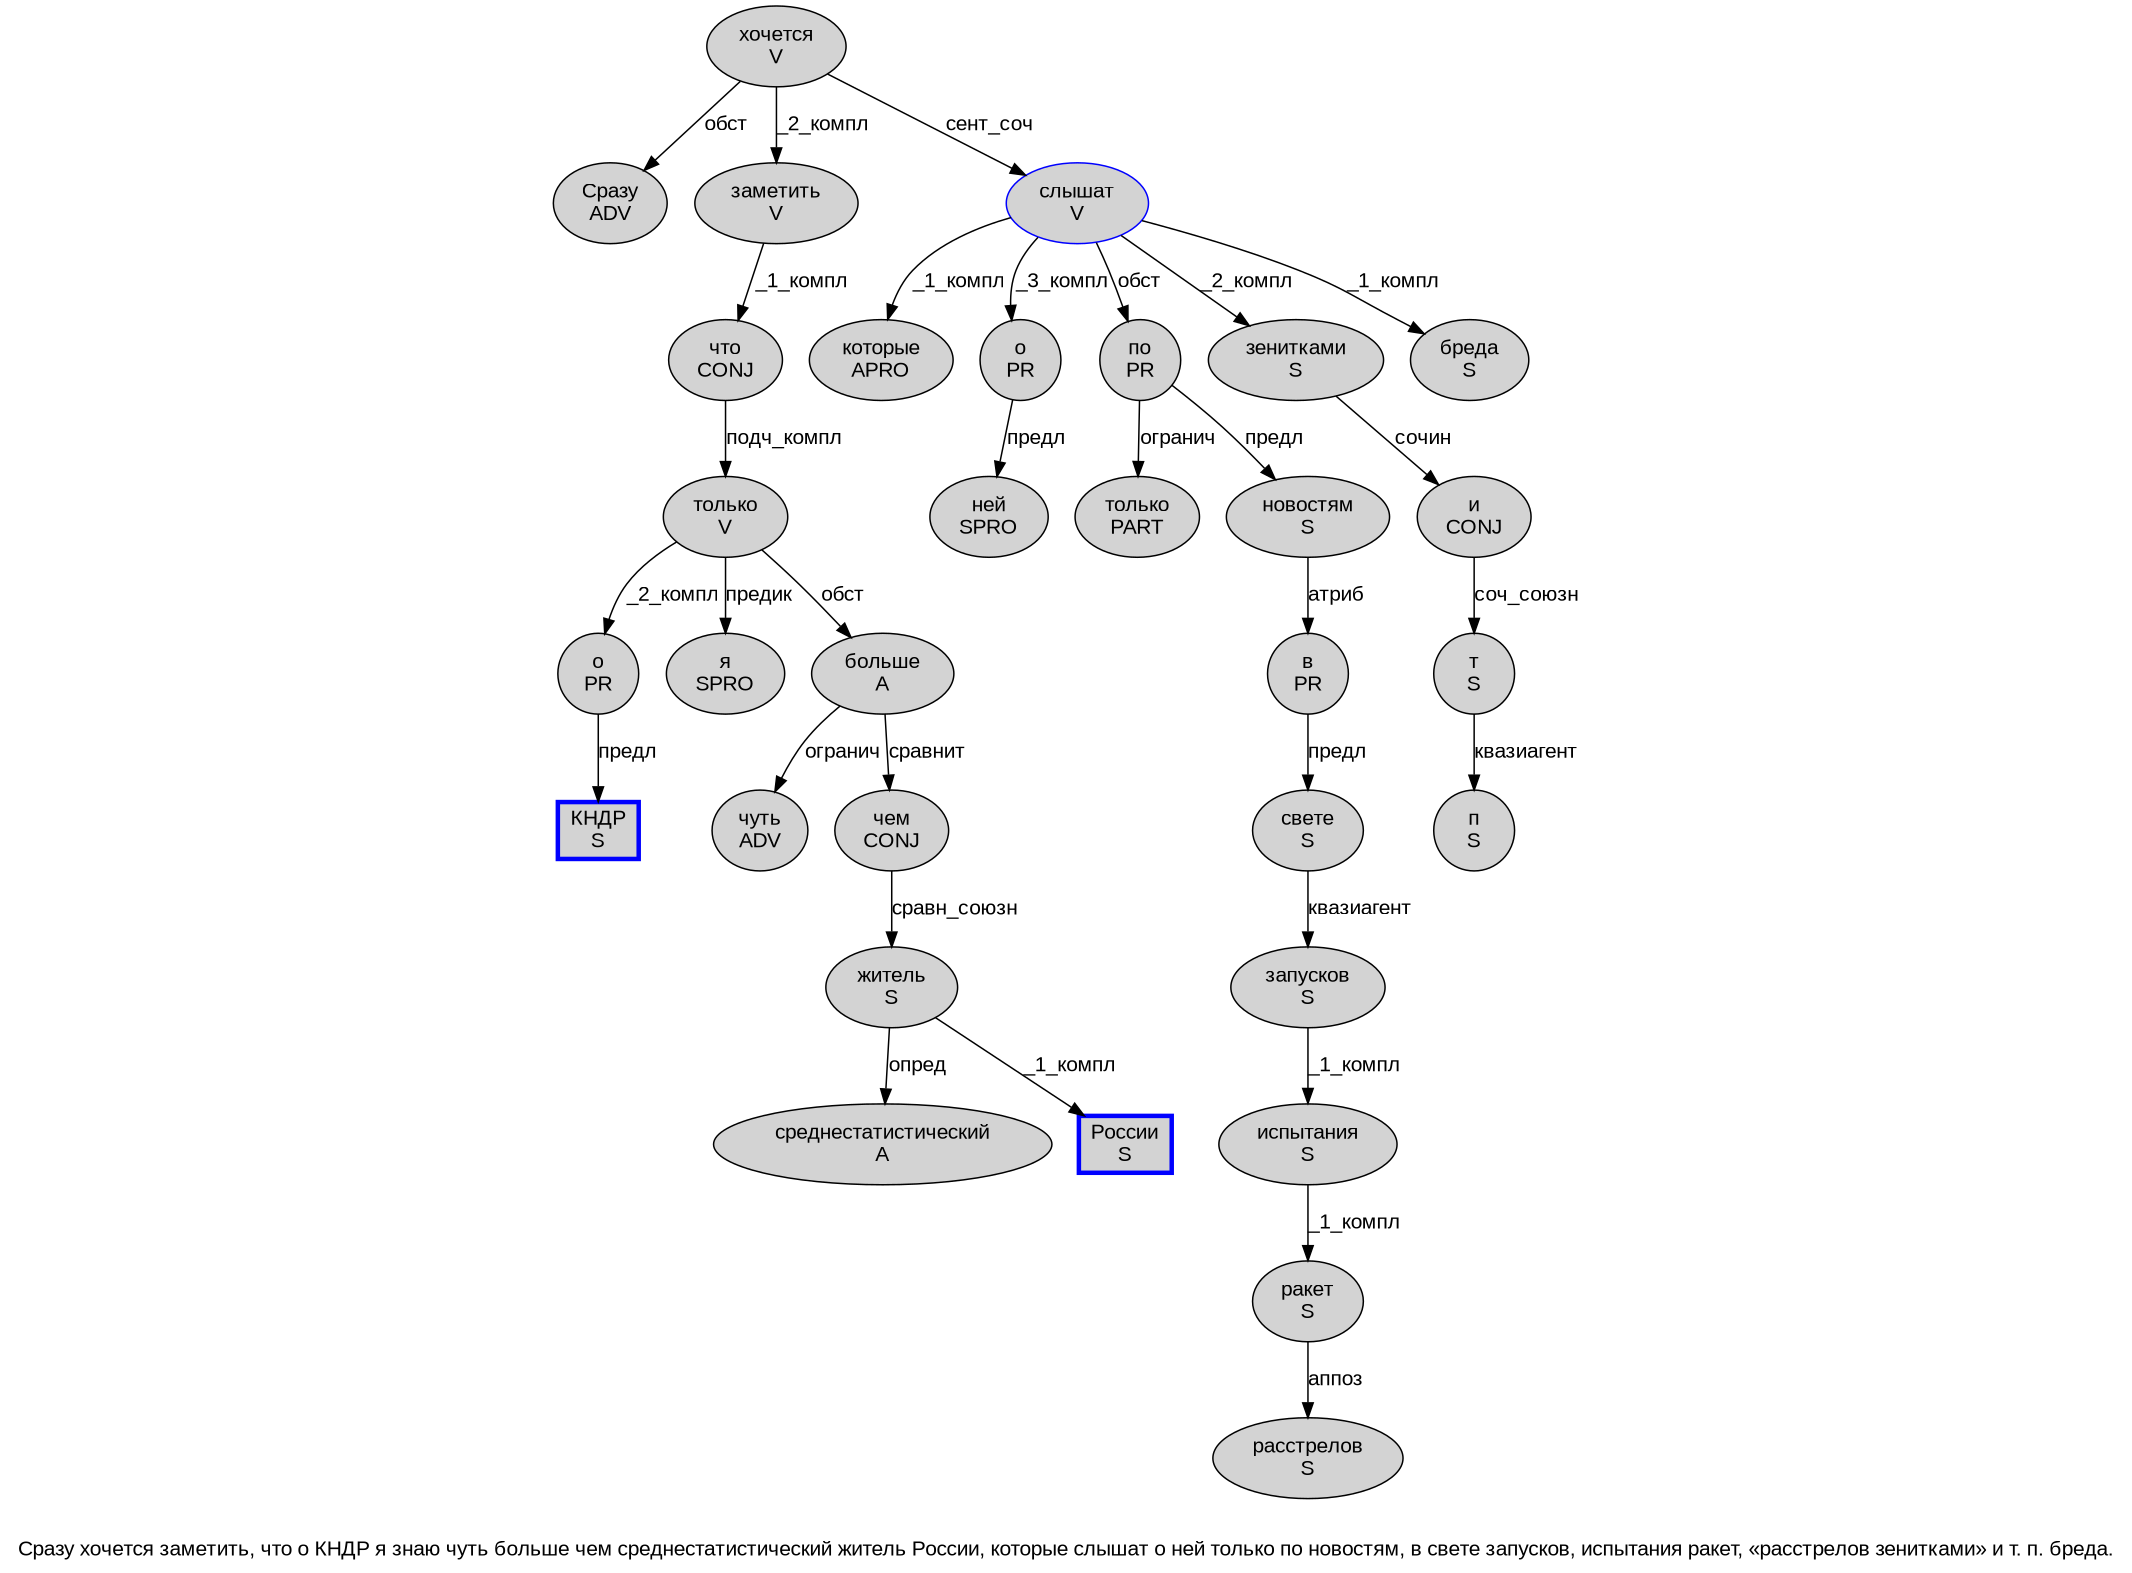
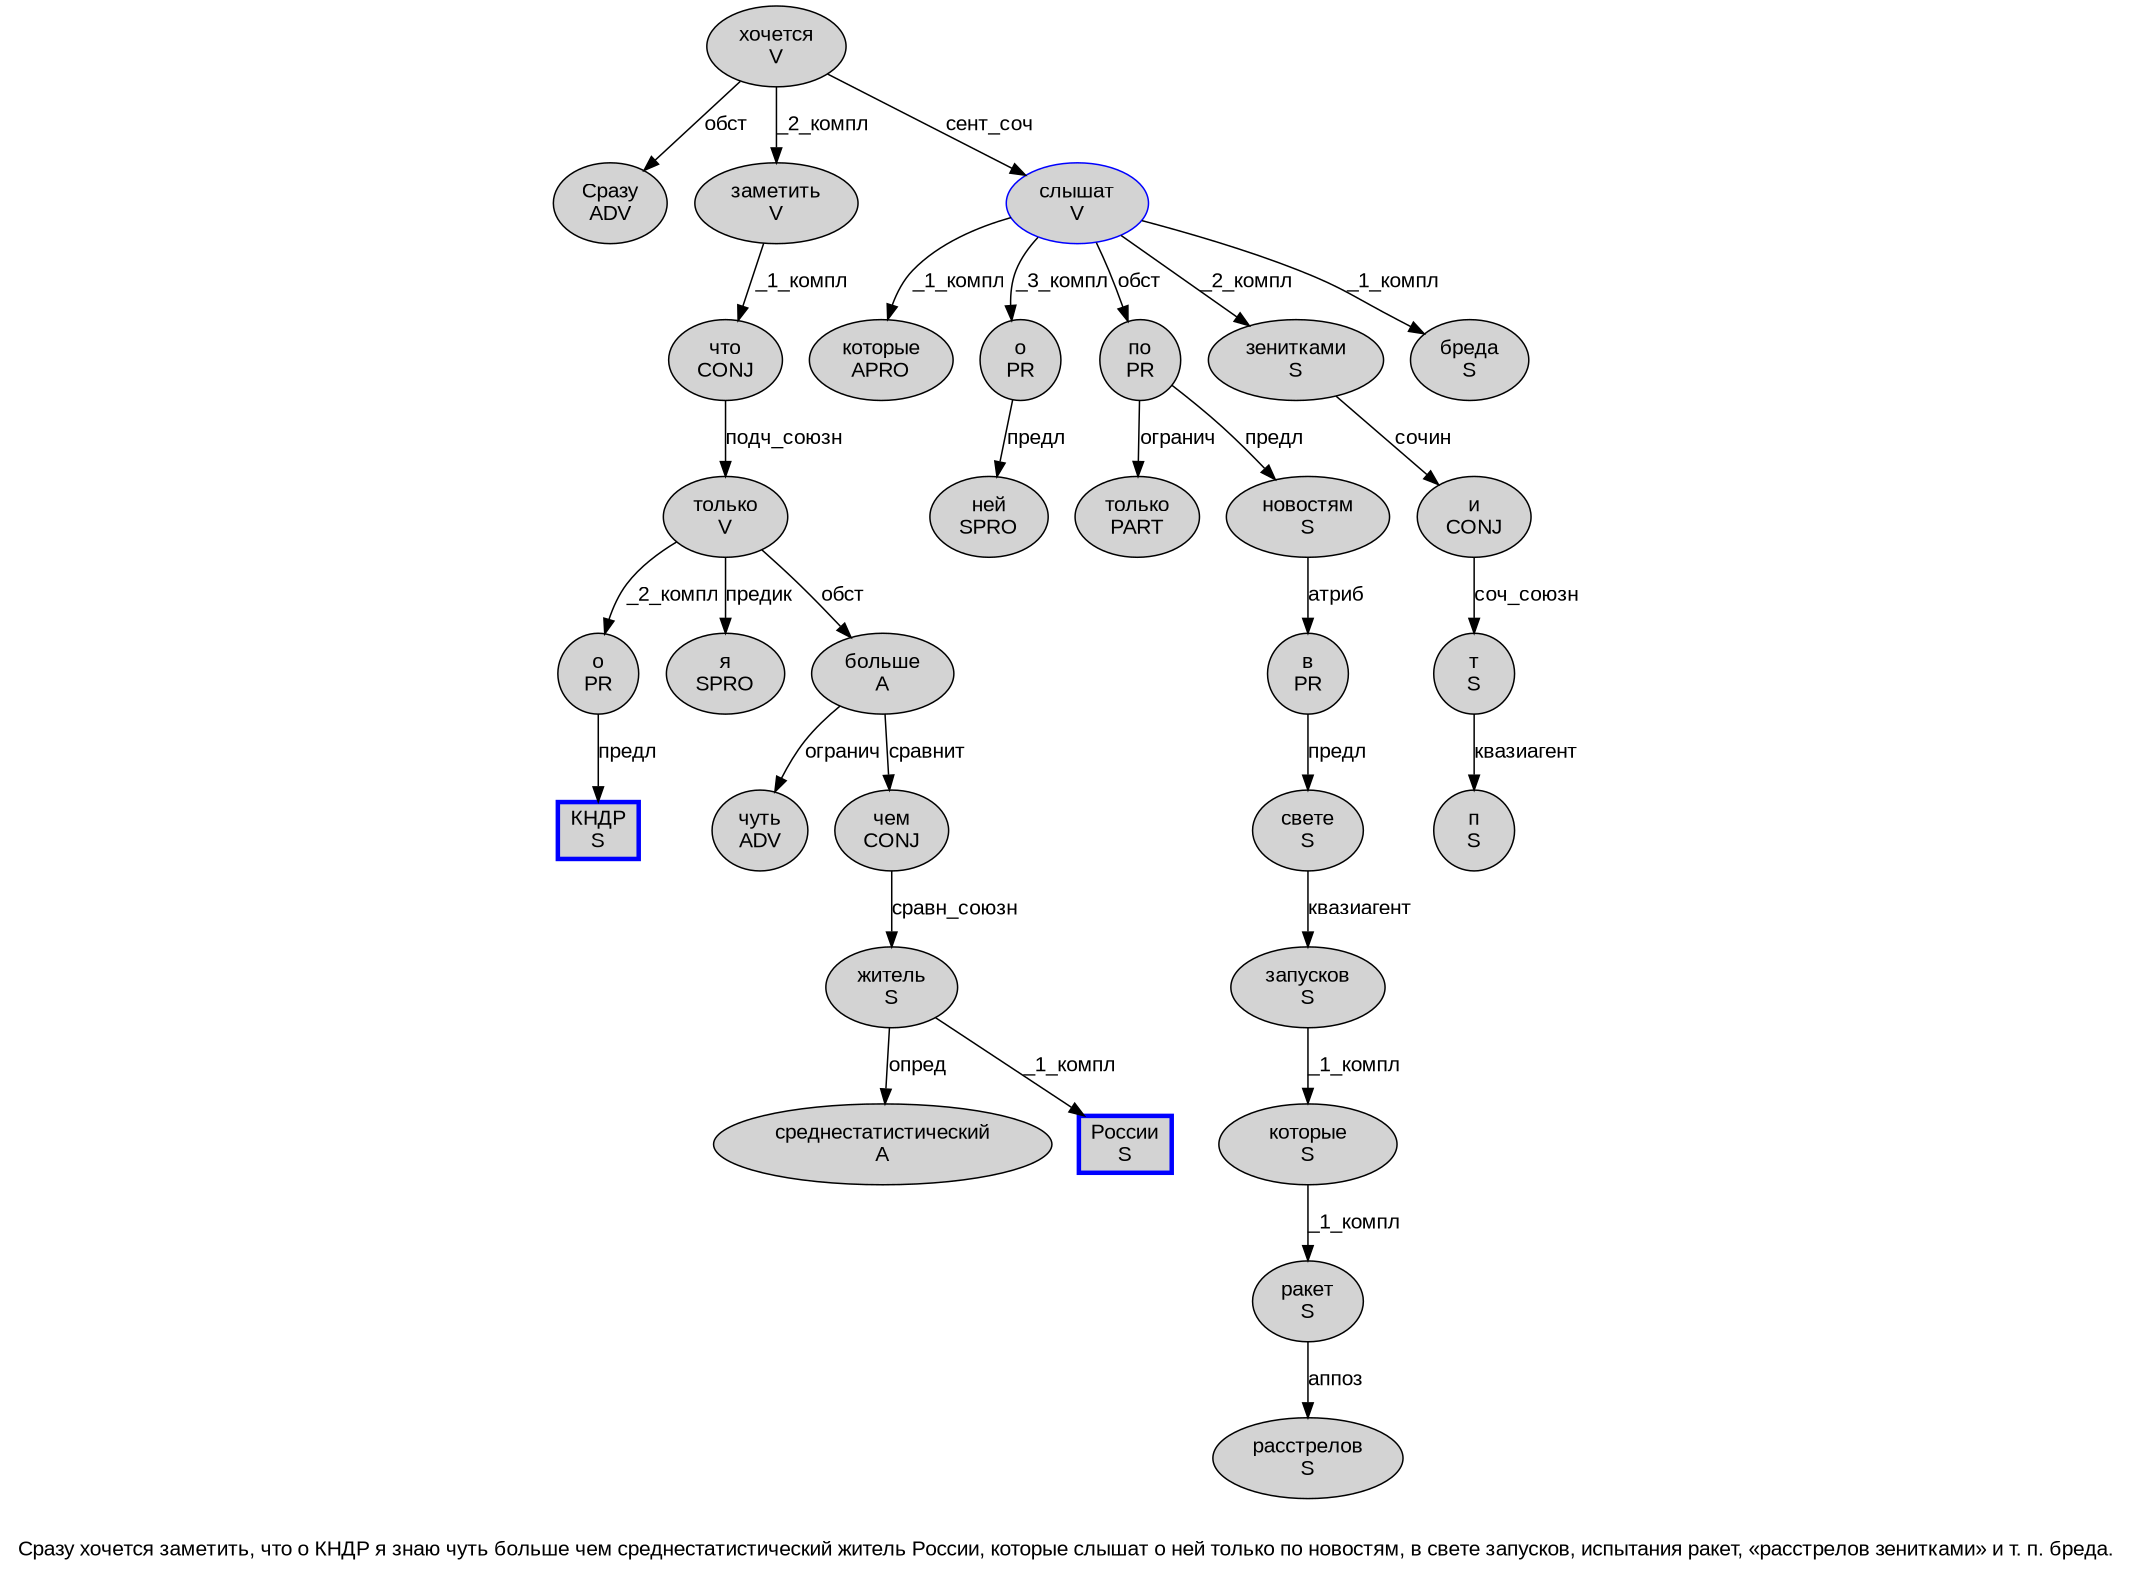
edge "что CONJ" -> "только V": label "подч_компл" -> "подч_союзн"
node "испытания S": label "испытания S" -> "которые S"
